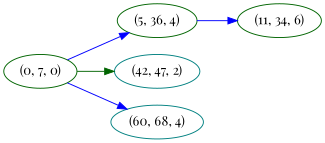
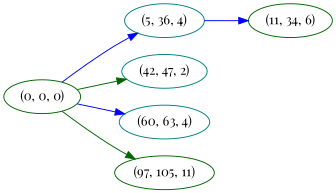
node "(5, 36, 4)": color darkgreen -> teal
node "(0, 7, 0)": label "(0, 7, 0)" -> "(0, 0, 0)"
node "(60, 68, 4)": label "(60, 68, 4)" -> "(60, 63, 4)"
node "(97, 105, 11)": added
